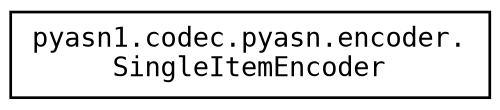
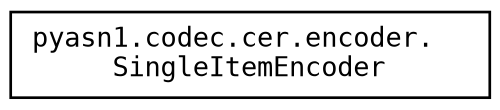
node "pyasn1.codec.pyasn.encoder. SingleItemEncoder": label "pyasn1.codec.pyasn.encoder. SingleItemEncoder" -> "pyasn1.codec.cer.encoder. SingleItemEncoder"
